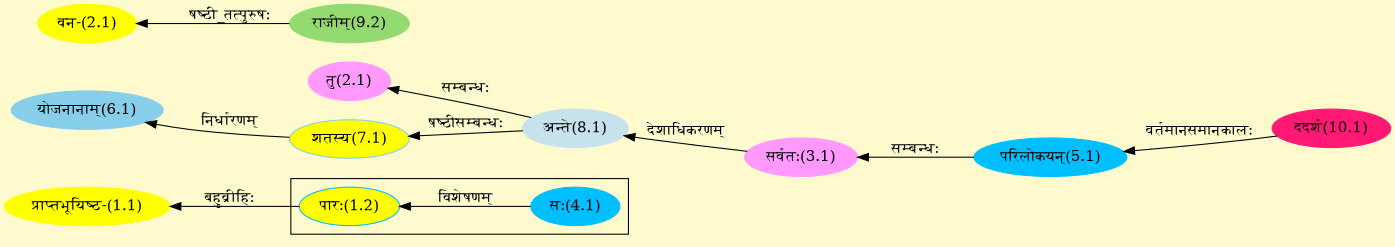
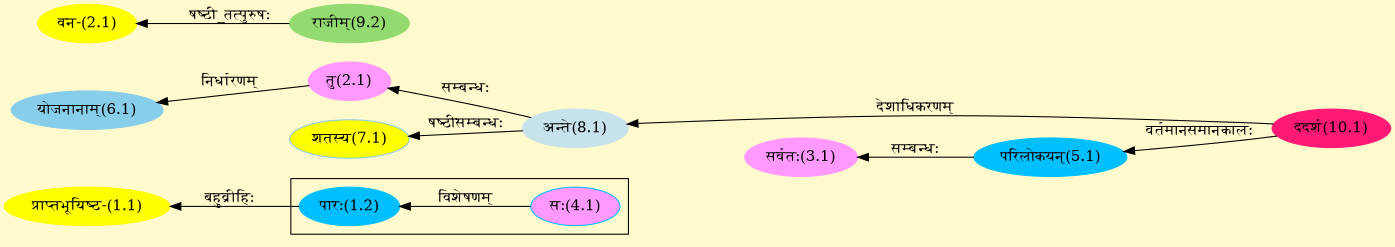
edge "शतस्य(7.1)" -> "योजनानाम्(6.1)": now "तु(2.1)" -> "योजनानाम्(6.1)"
edge "सर्वतः(3.1)" -> "अन्ते(8.1)": now "ददर्श(10.1)" -> "अन्ते(8.1)"
node "पारः(1.2)": fillcolor #ffff00 -> #00bfff
node "सः(4.1)": fillcolor #00bfff -> #ff99ff
